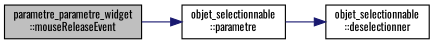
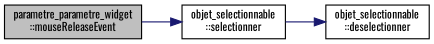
node "objet_selectionnable ::parametre": label "objet_selectionnable ::parametre" -> "objet_selectionnable ::selectionner"
